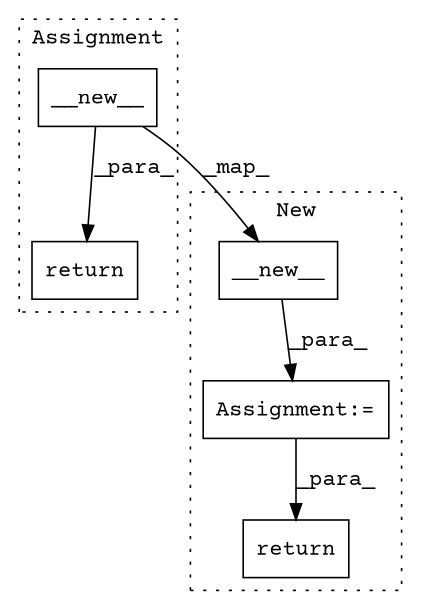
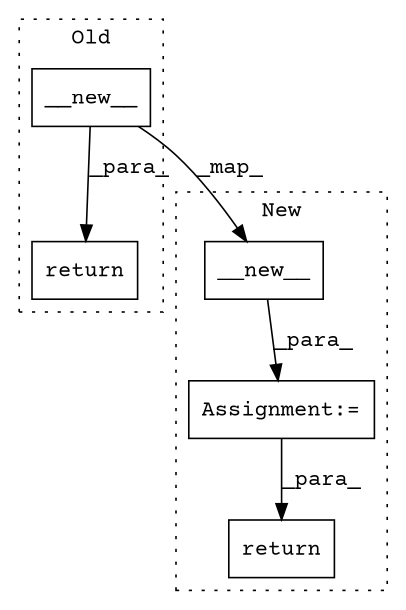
cluster "Assignment": label "Assignment" -> "Old"
